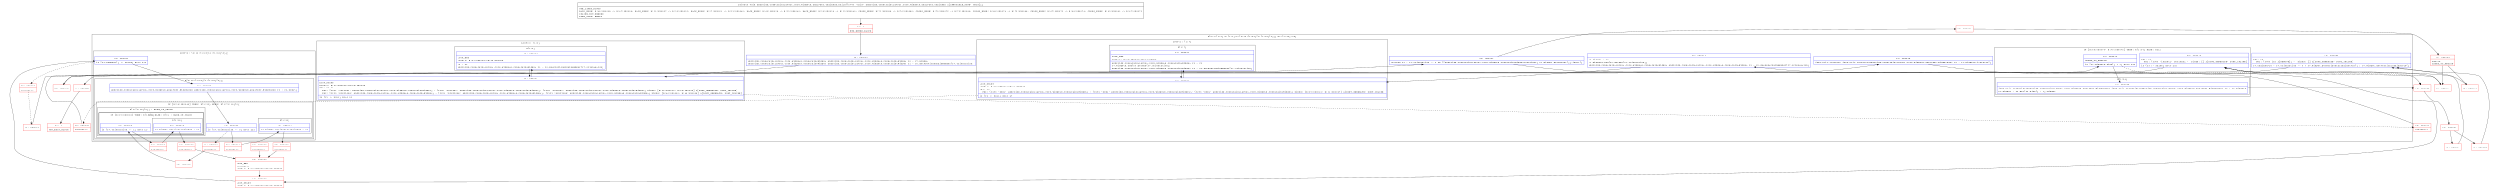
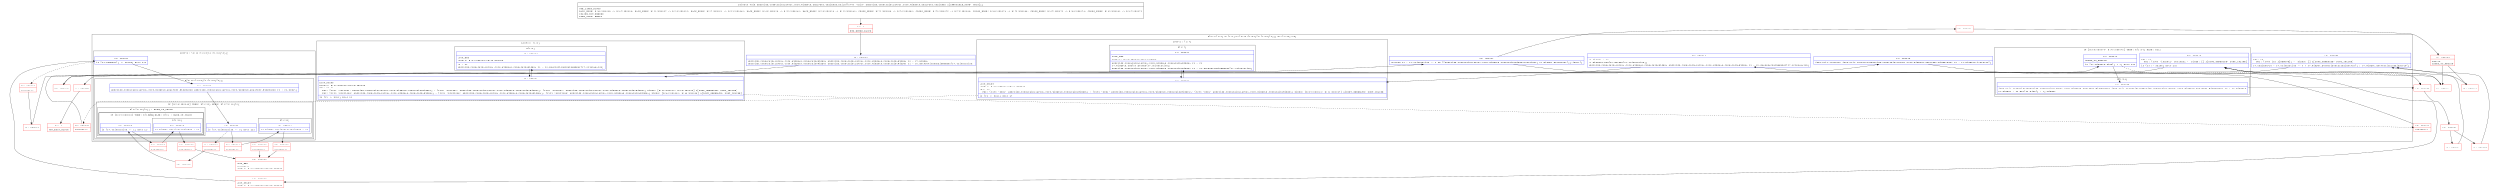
edge "80: 0x005f" -> "62: 0x005f": style dashed -> solid
edge "84: 0x0040" -> "53: 0x0040": removed
